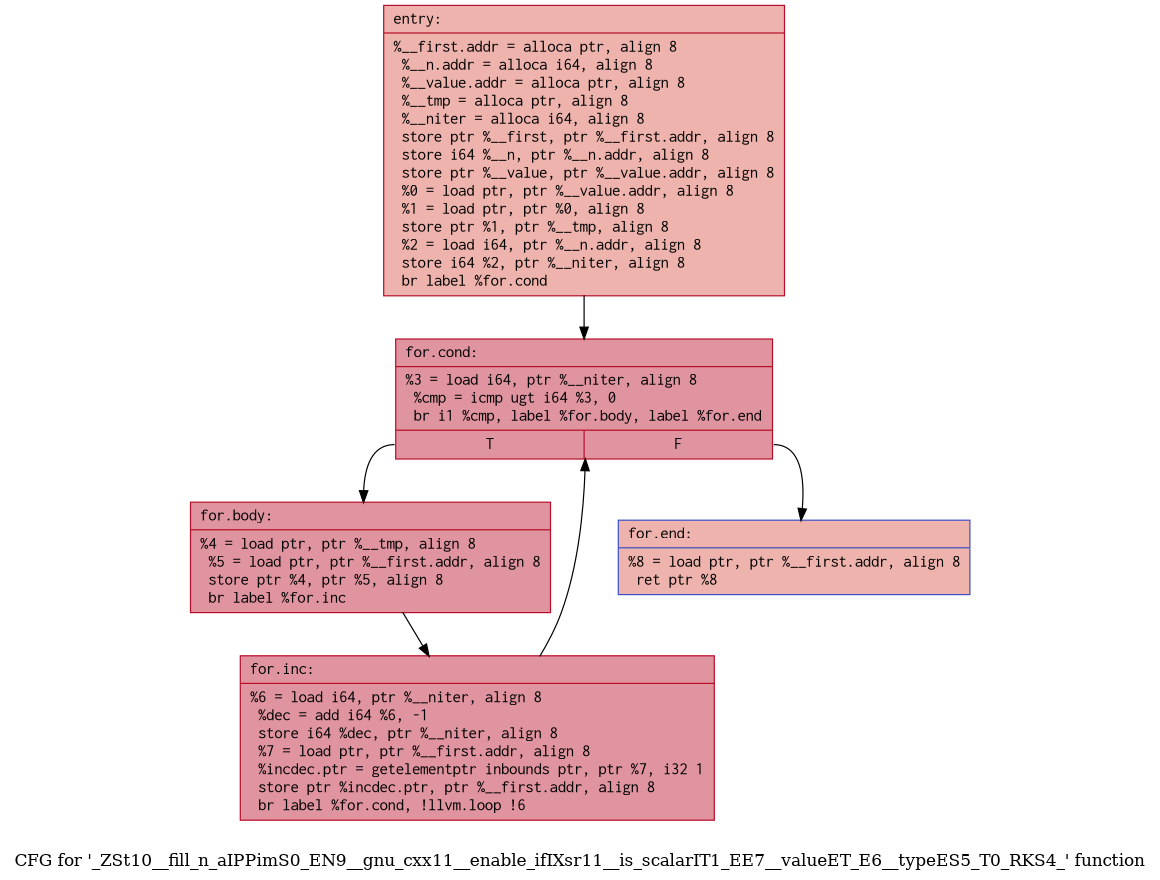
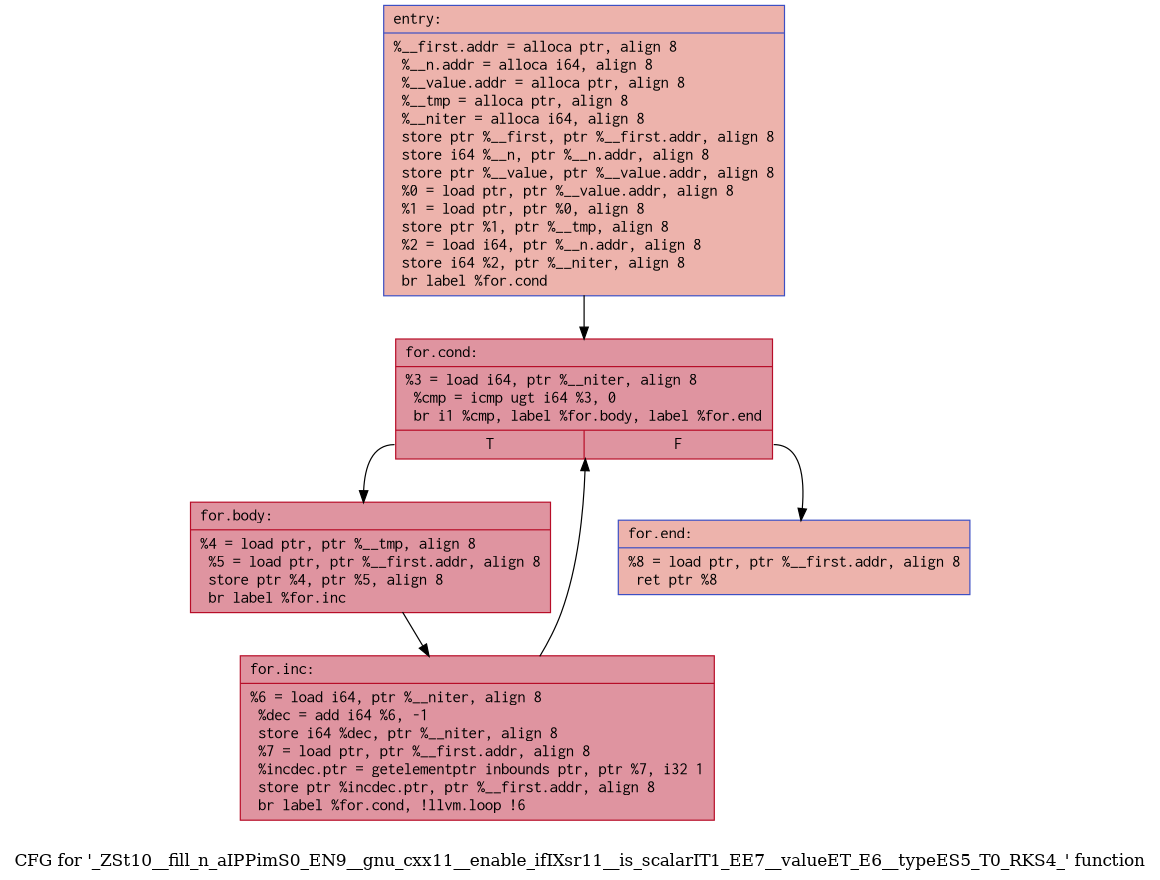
node "entry:": color #b70d28ff -> #3d50c3ff
